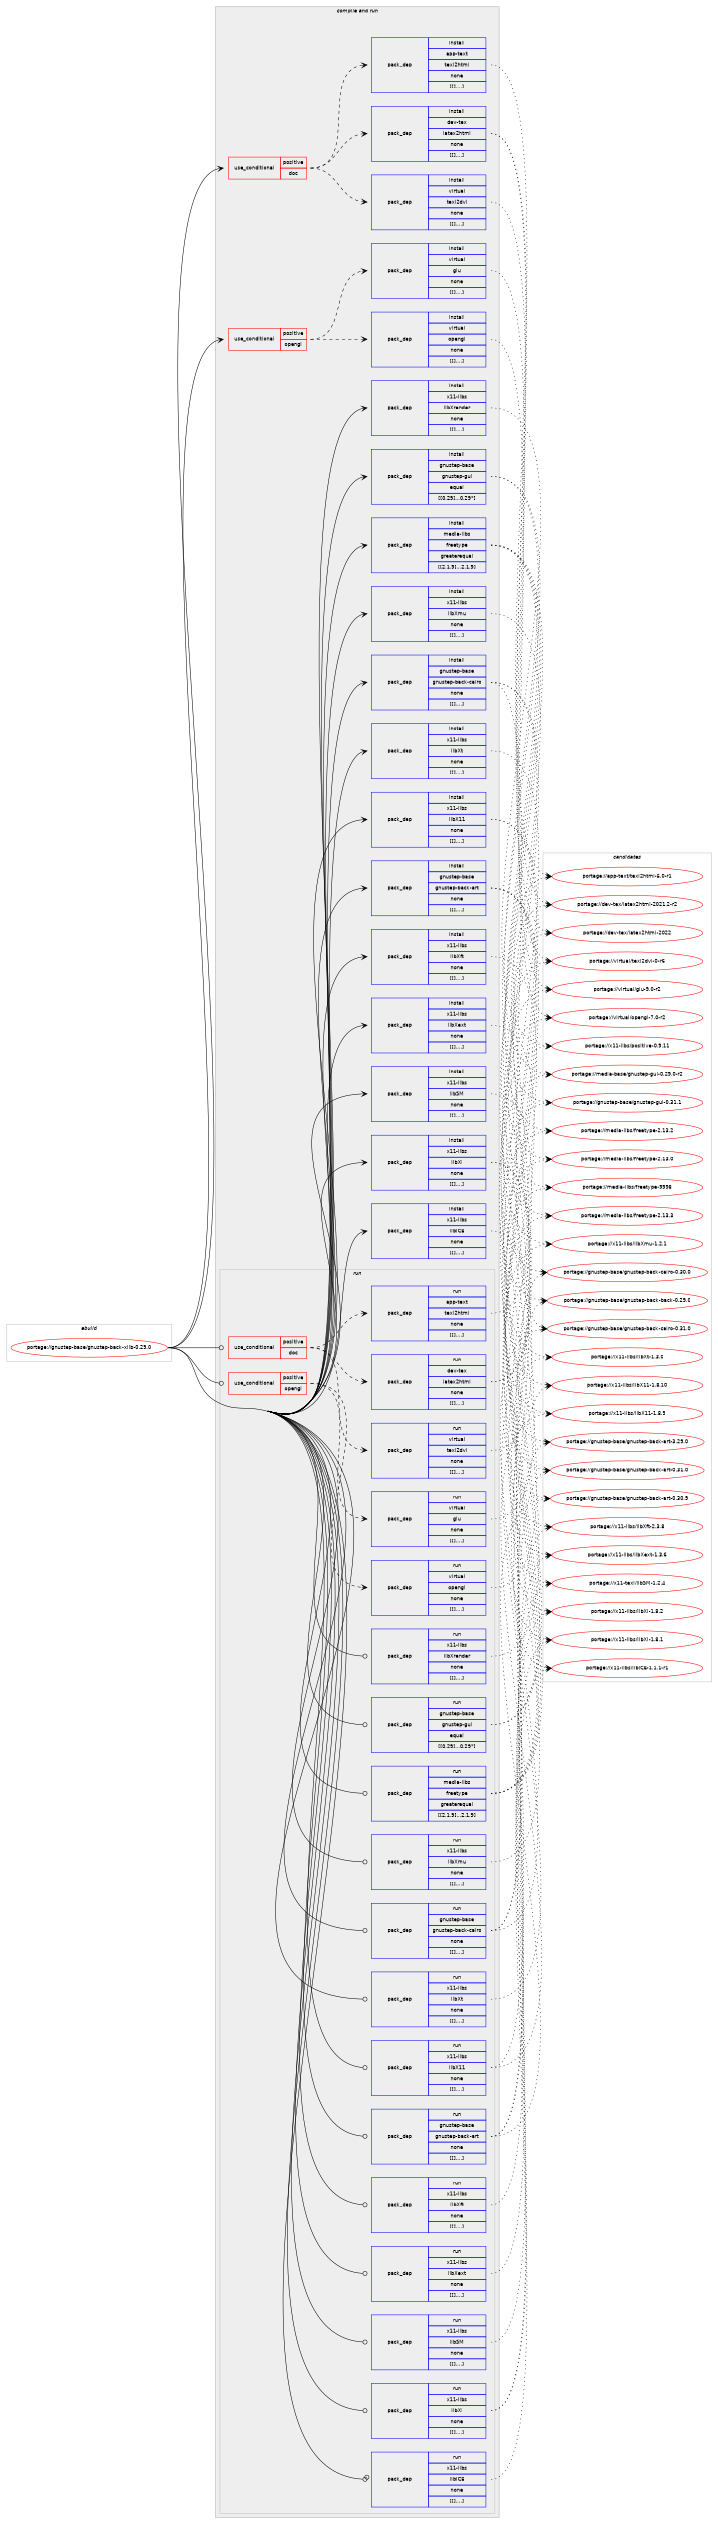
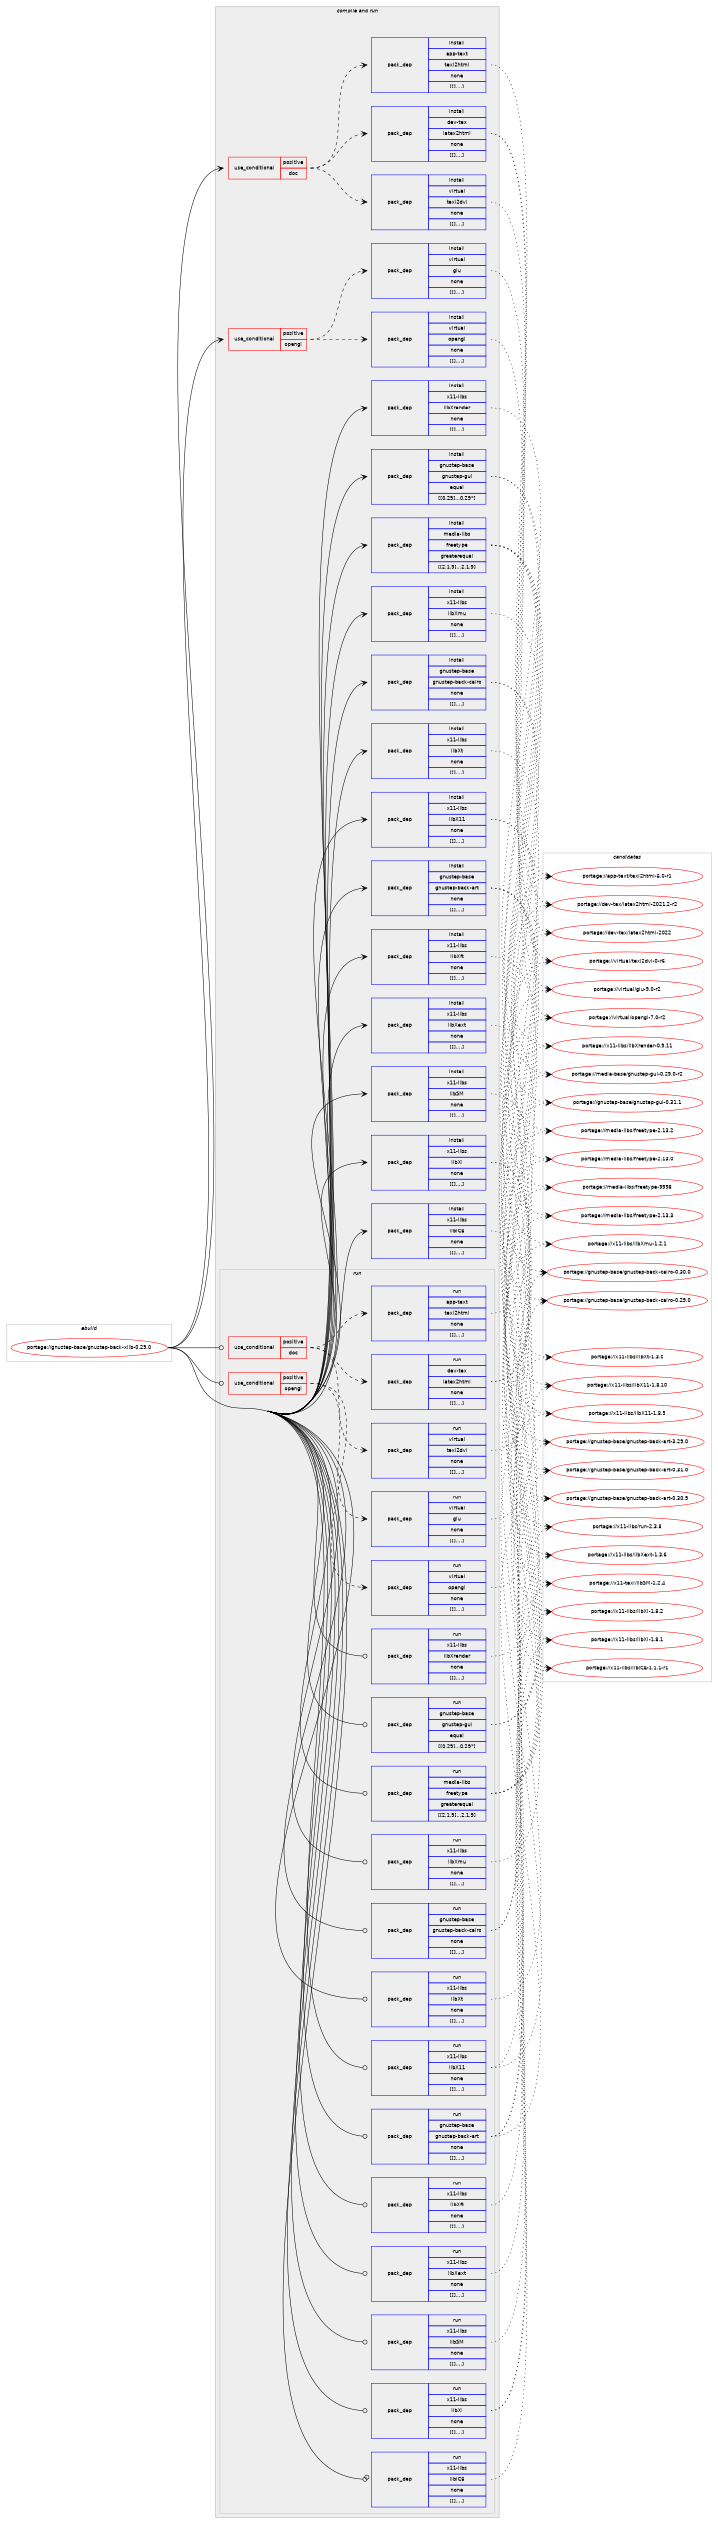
node "portage://x11-libs/positive-0.9.11": label "portage://x11-libs/positive-0.9.11" -> "portage://x11-libs/libXrender-0.9.11"
node "portage://gnustep-base/gnustep-back-back-0.29.0": label "portage://gnustep-base/gnustep-back-back-0.29.0" -> "portage://gnustep-base/gnustep-back-cairo-0.29.0"
node "portage://gnustep-base/gnustep-back-cairo-0.31.0": removed
node "portage://x11-libs/libXft-2.3.8": label "portage://x11-libs/libXft-2.3.8" -> "portage://x11-libs/run-2.3.8"
